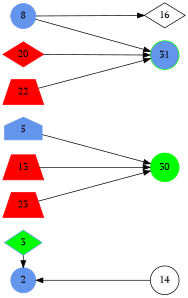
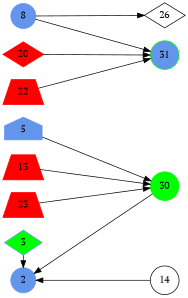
node "16": label "16" -> "26"
edge "30" -> "2": added
